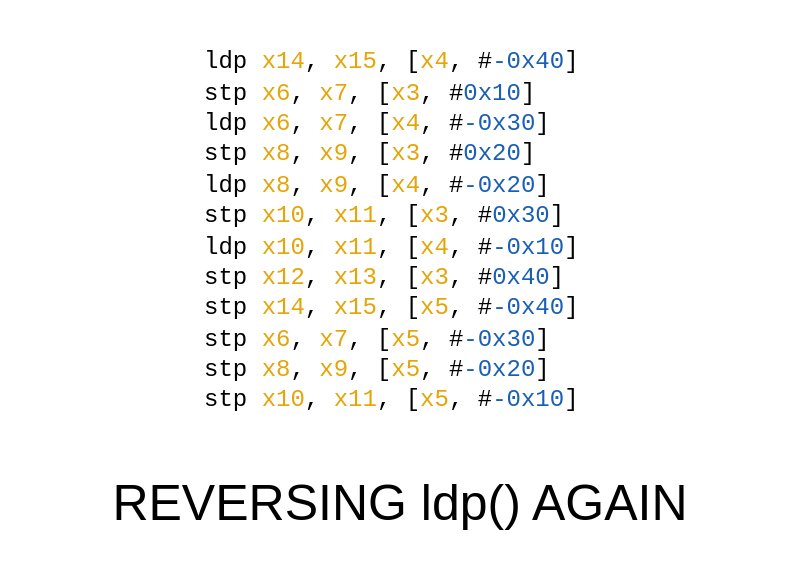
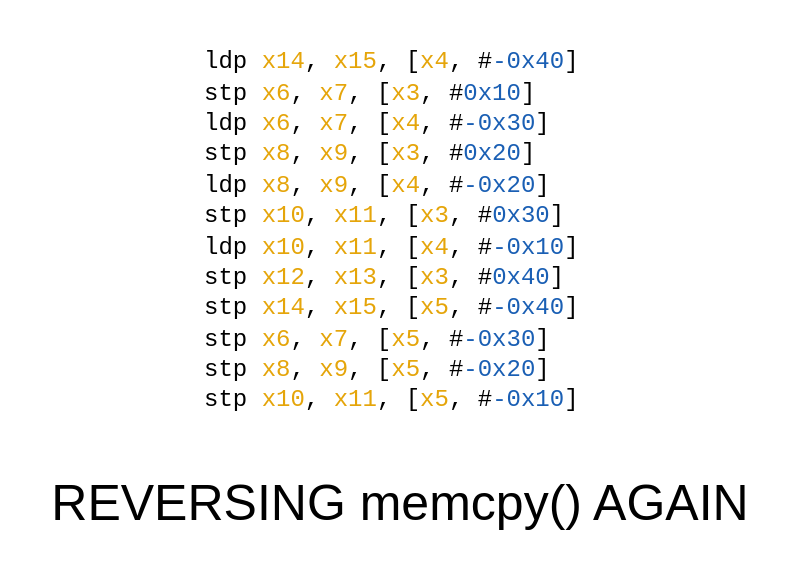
node "REVERSING ldp() AGAIN": label "REVERSING ldp() AGAIN" -> "REVERSING memcpy() AGAIN"
